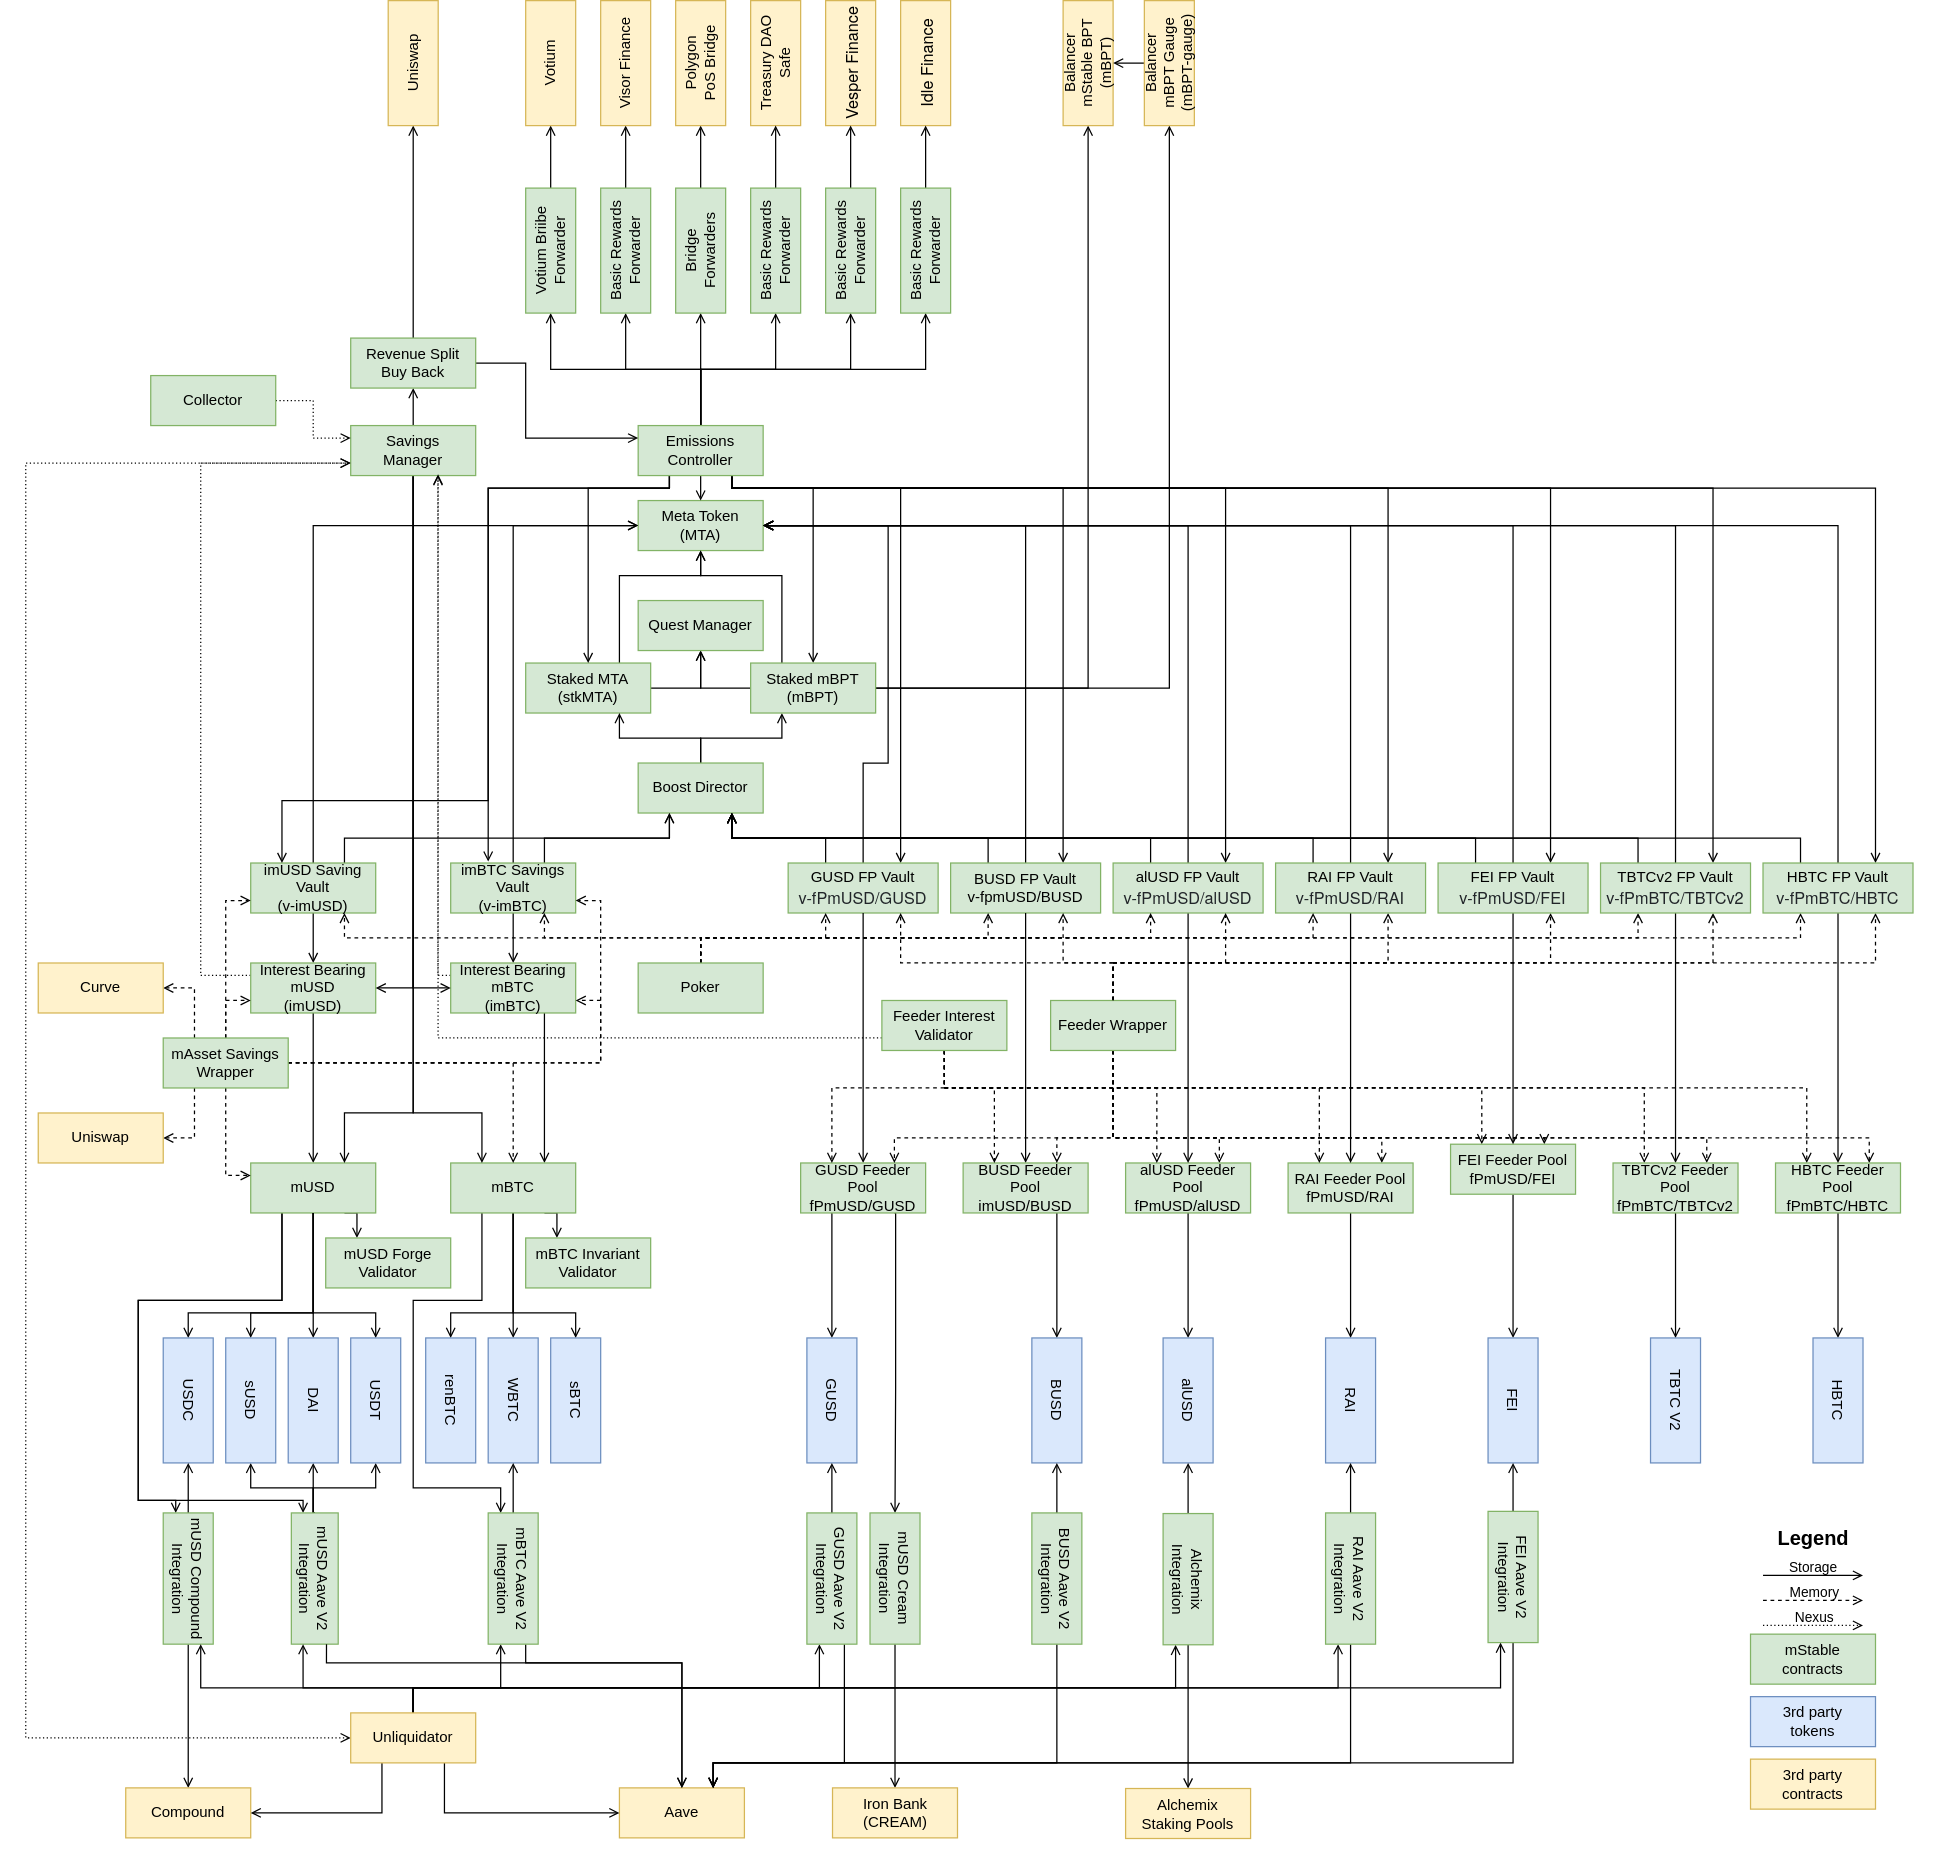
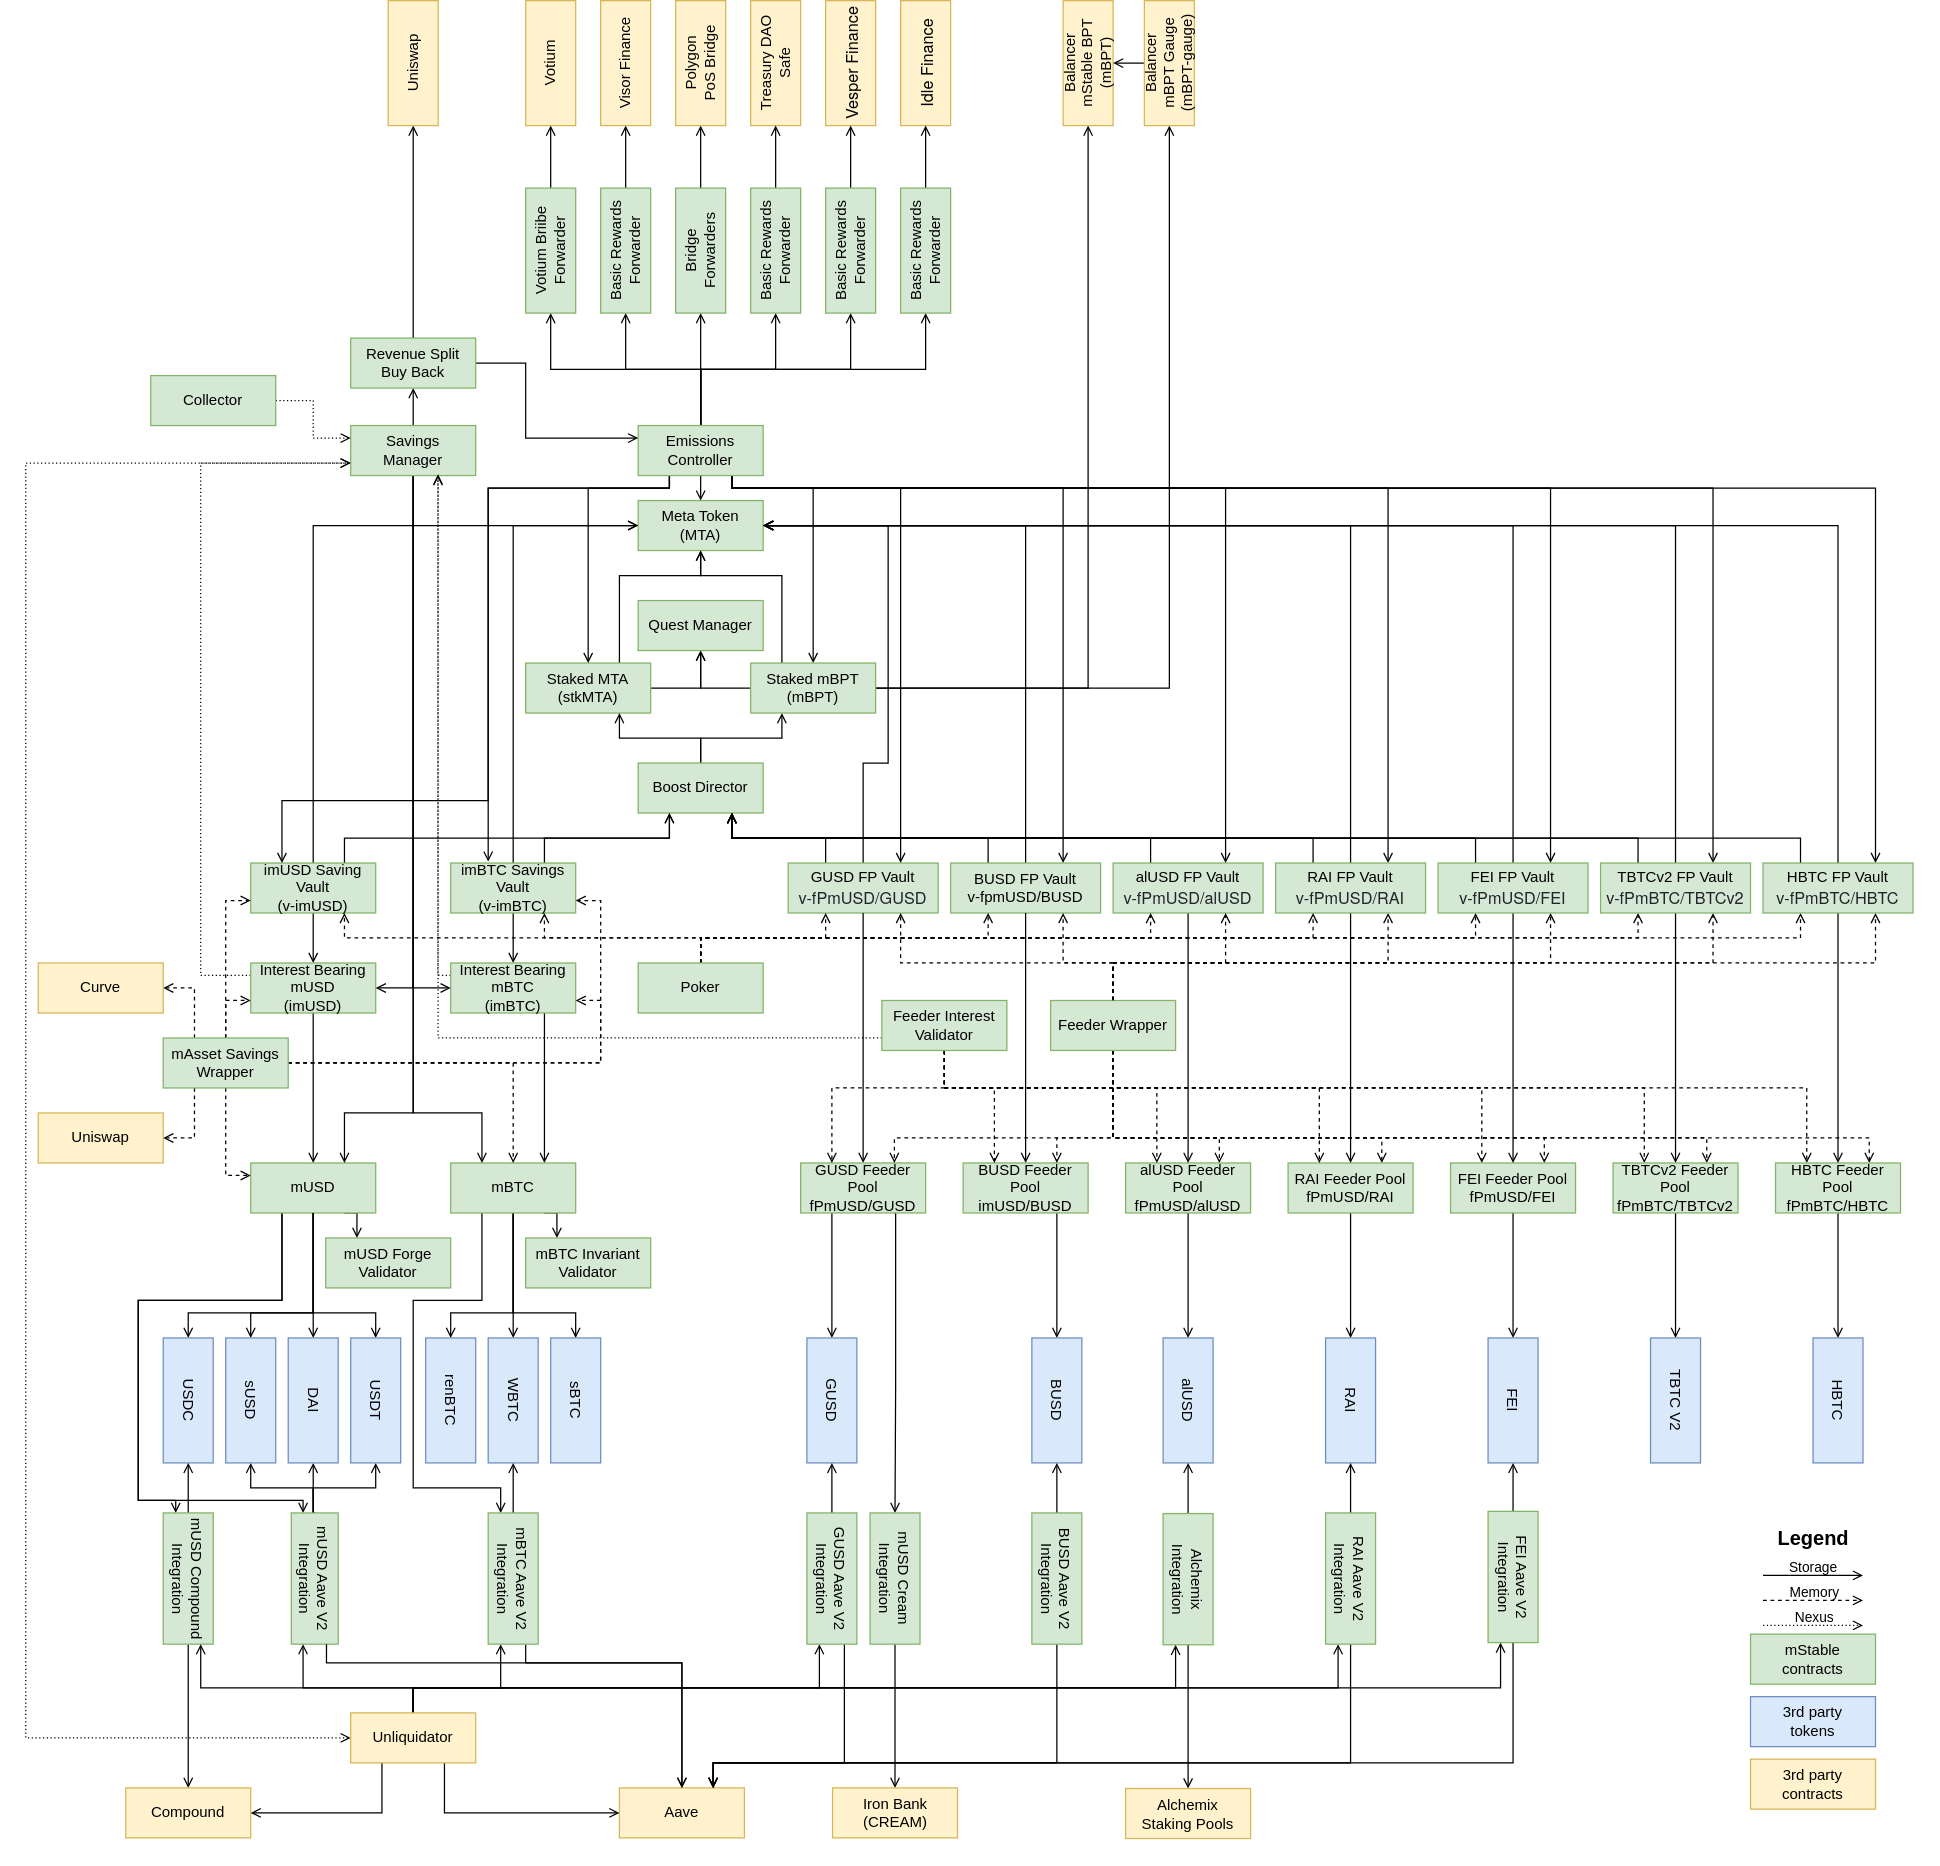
edge "alUSD FP Vault v-fPmUSD/alUSD" -> "Meta Token (MTA)": removed
edge "Poker" -> "FEI FP Vault v-fPmUSD/FEI": added
node "FEI Feeder Pool fPmUSD/FEI": moved (1513, 1169) -> (1513, 1188)
